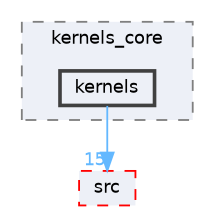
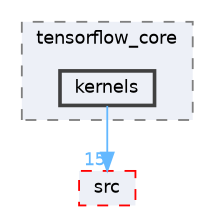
cluster "kernels_core": label "kernels_core" -> "tensorflow_core"
